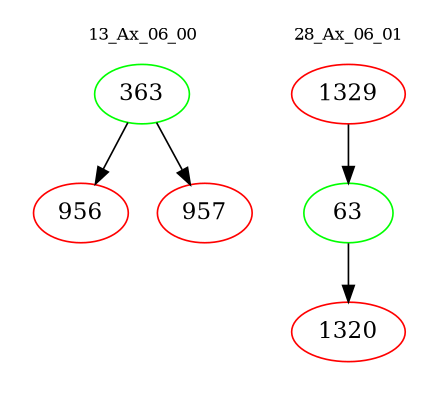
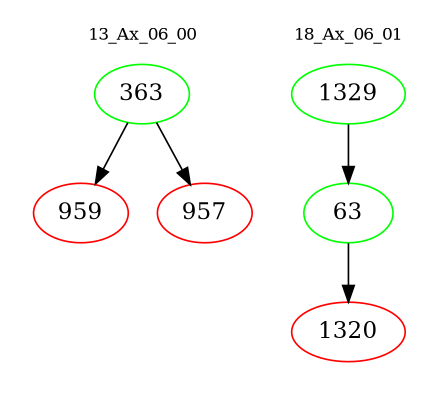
cluster "28_Ax_06_01": label "28_Ax_06_01" -> "18_Ax_06_01"
node "1329": color red -> green
node "956": label "956" -> "959"
